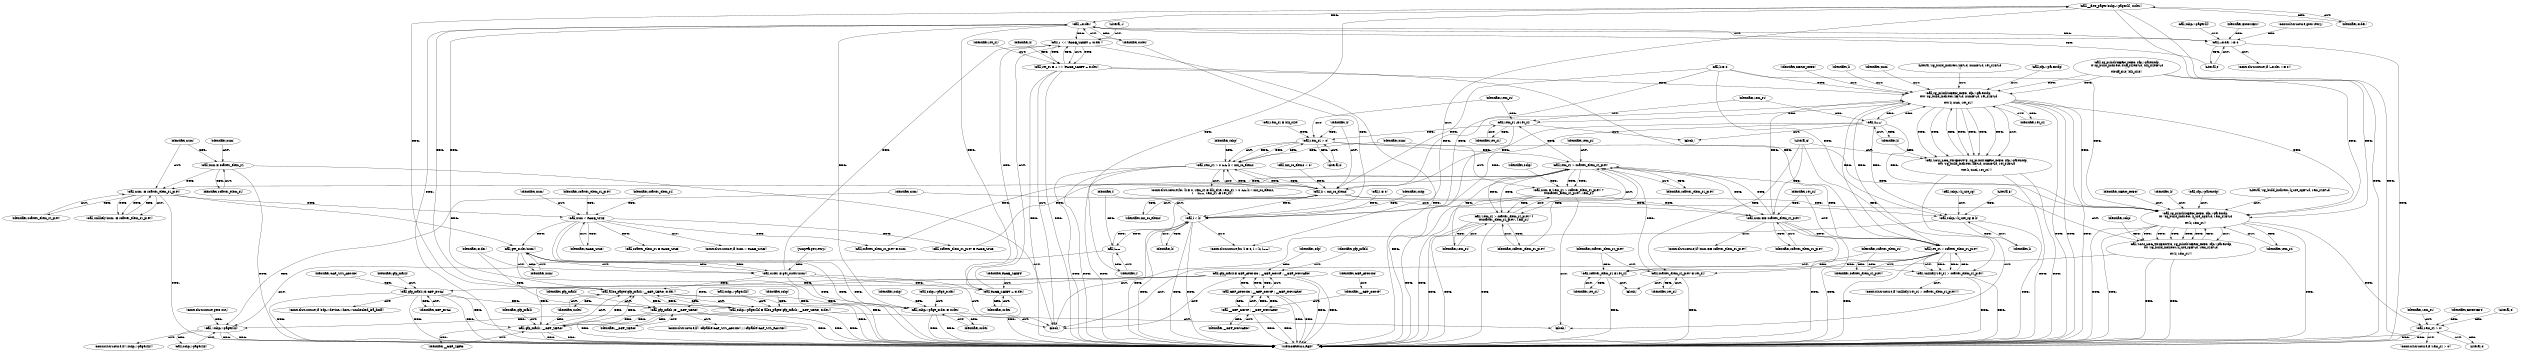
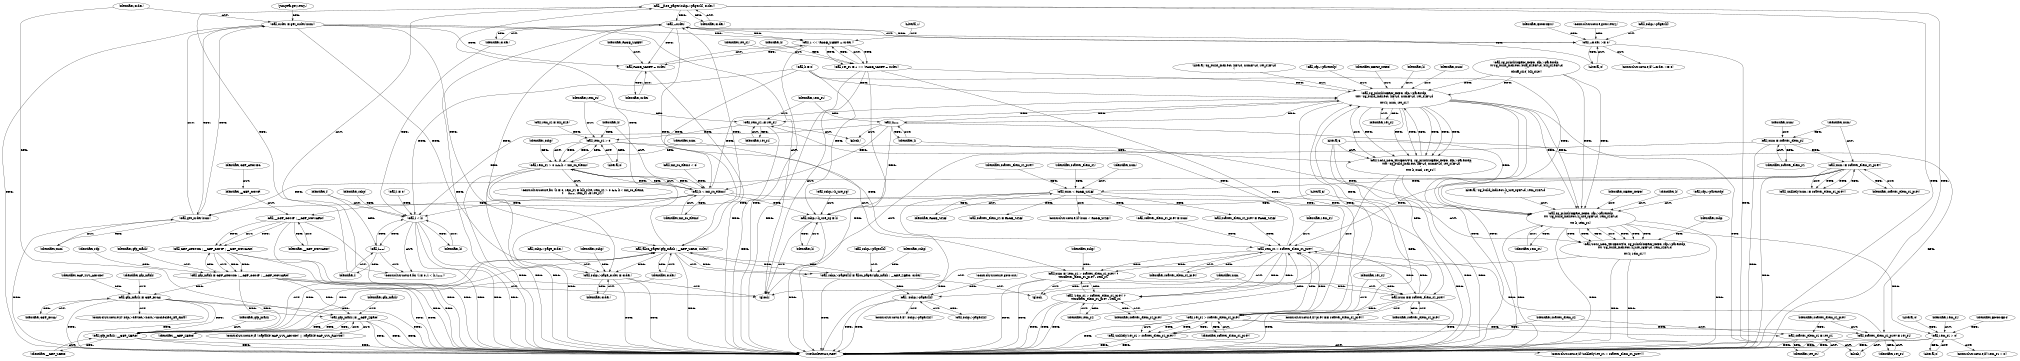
edge "(Call,rem_sz > scatter_elem_sz_prev)" -> "(Call,num != scatter_elem_sz_prev)": reversed
node "(ControlStructure,if (num == scatter_elem_sz_prev))": label "(ControlStructure,if (num == scatter_elem_sz_prev))" -> "(ControlStructure,if (prev == scatter_elem_sz_prev))"
edge "(Call,i++)" -> "(Call,!schp->pages[k])": now "(Call,i++)" -> "(ControlStructure,for (i = 0; i < k; i++))"
edge "(Call,GFP_ATOMIC | __GFP_COMP | __GFP_NOWARN)" -> "(Call,__GFP_COMP | __GFP_NOWARN)": now "(Call,k < mx_sc_elems)" -> "(Call,__GFP_COMP | __GFP_NOWARN)"
